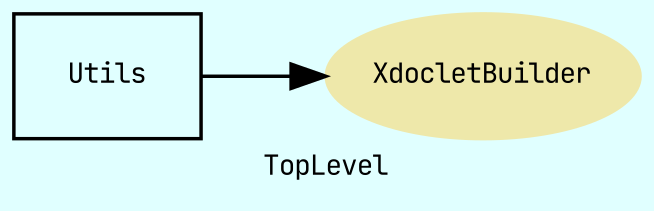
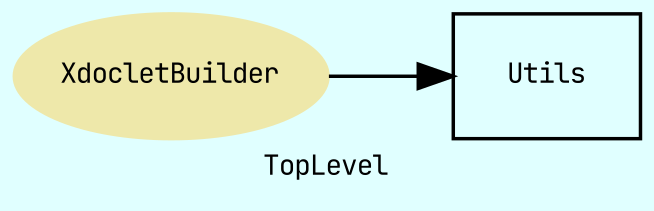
edge "Utils" -> "XdocletBuilder": reversed
